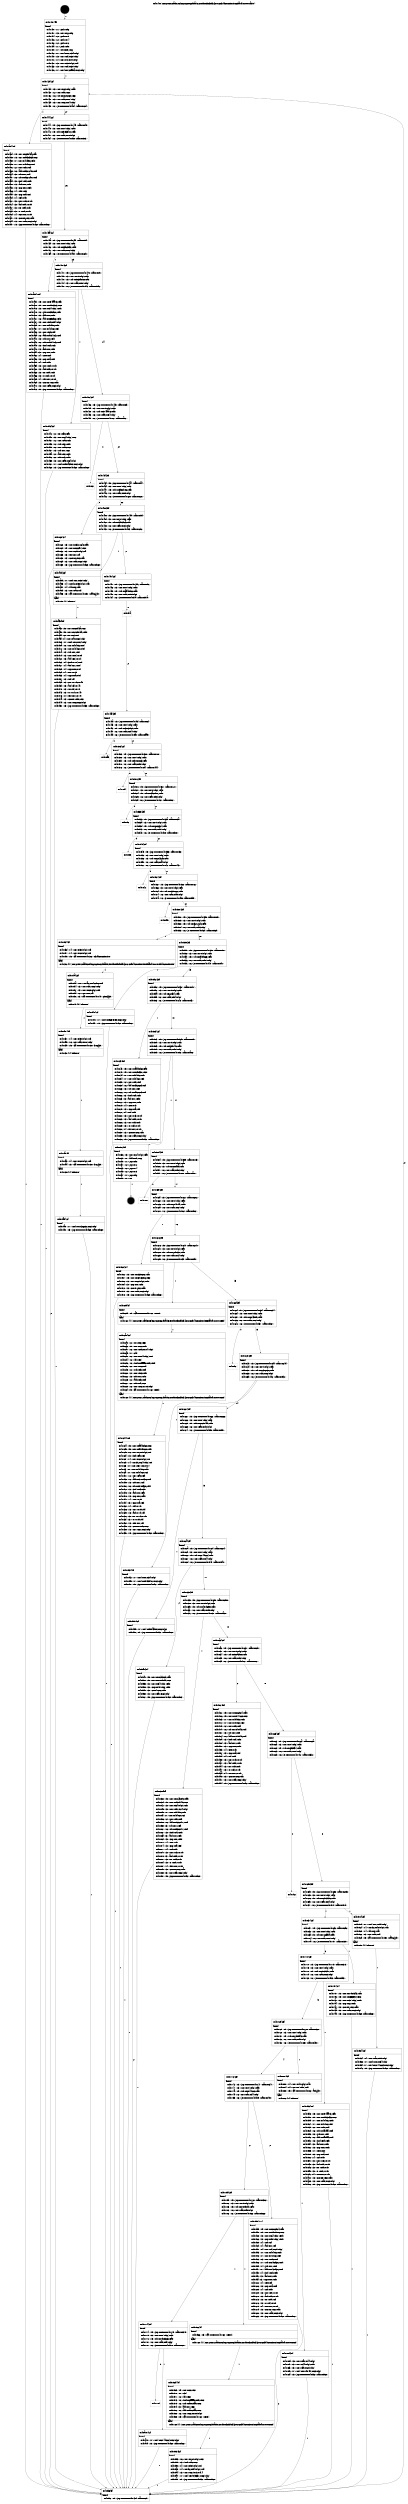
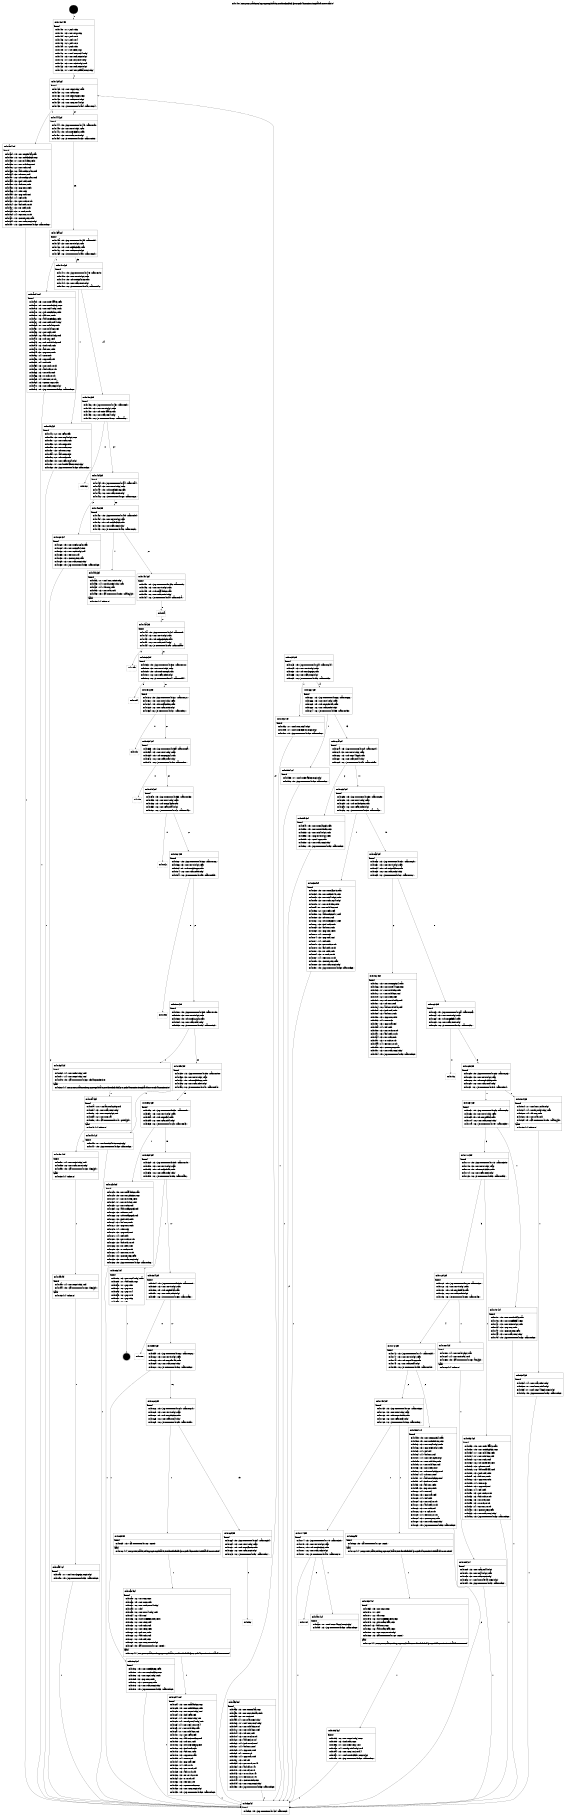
edge "0x401adc [23]" -> "0x401af3 [98]": removed, label "1"
edge "0x40162f [25]" -> "0x401648 [25]": removed, label "15"
edge "0x401a78 [12]" -> "0x401f6e [5]": now "0x401774 [25]" -> "0x401f6e [5]"
